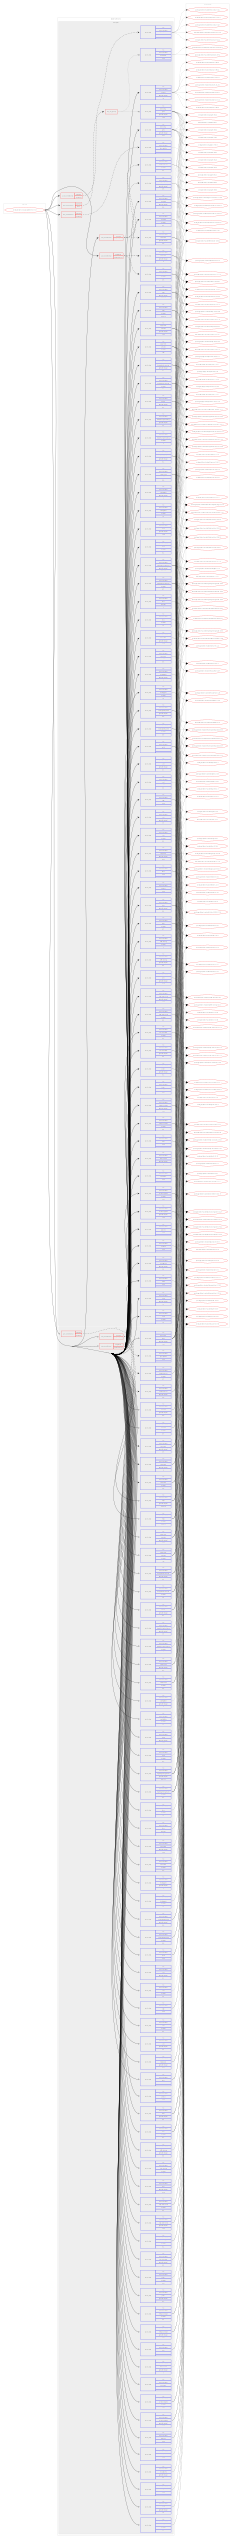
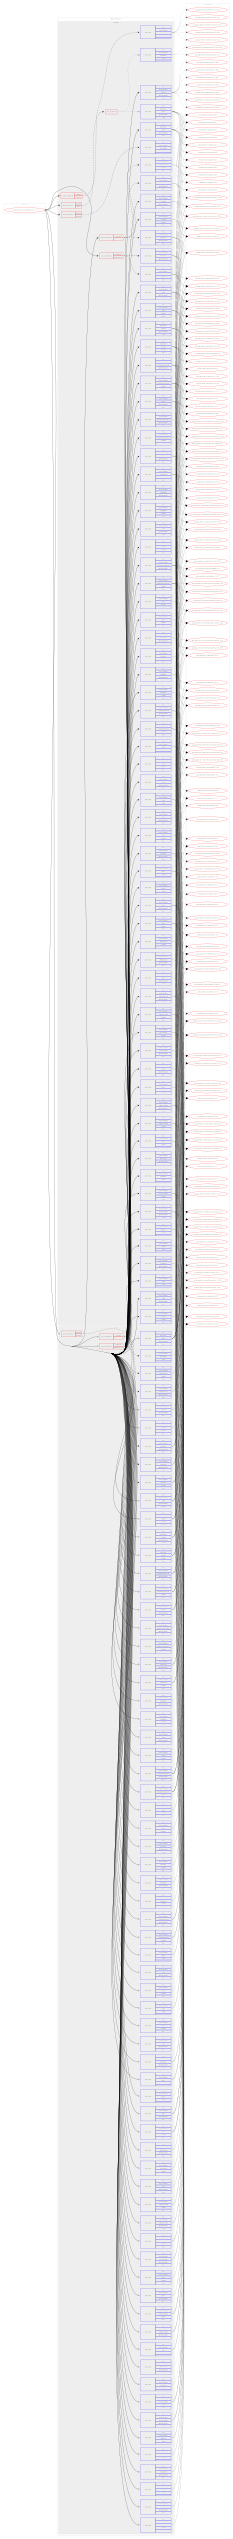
node "portage://dev-haskell/split-0.2.3": removed
